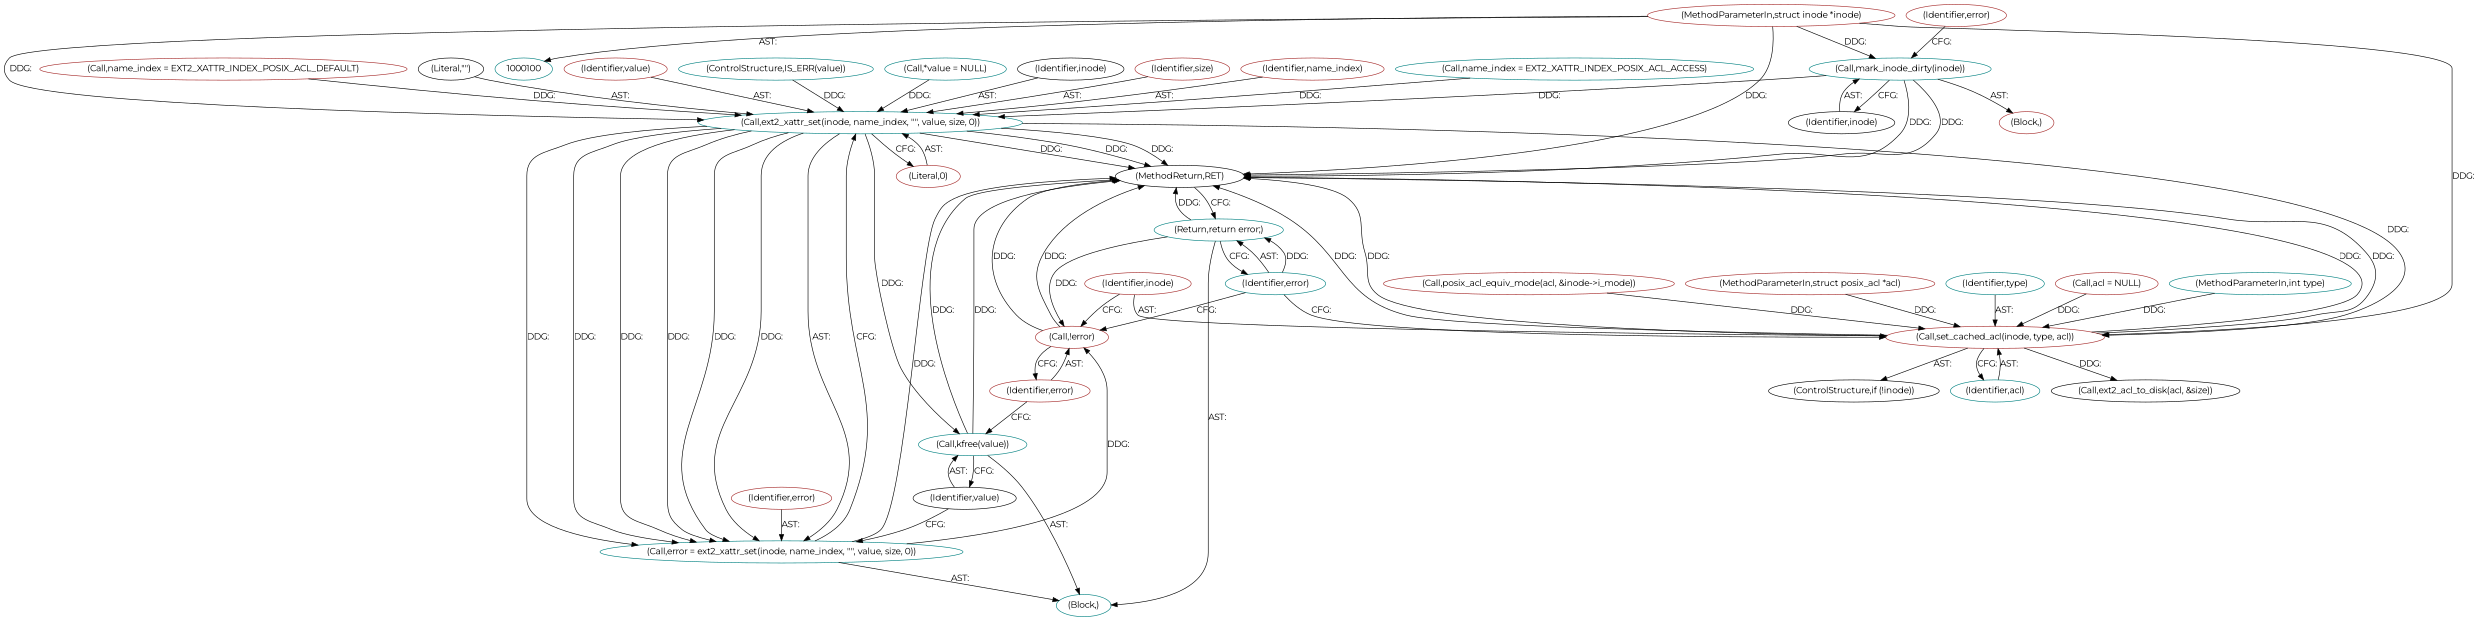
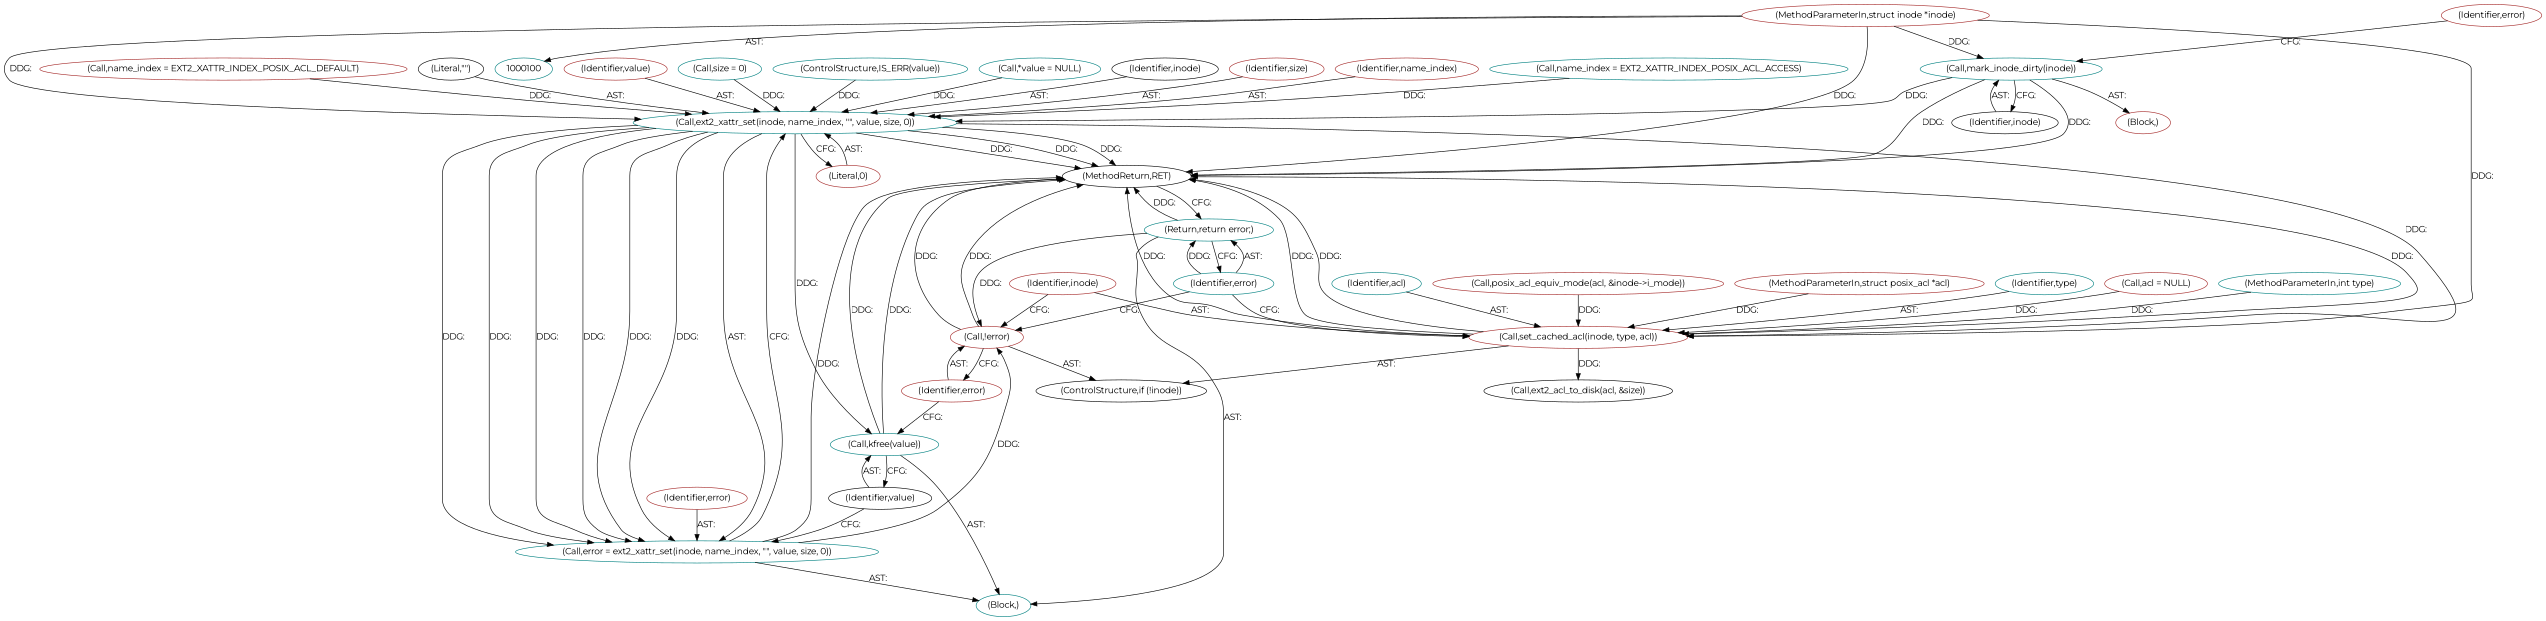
node "(Call,size = 0)": added
edge "(Call,set_cached_acl(inode, type, acl))" -> "(Identifier,acl)": removed, label "CFG:"
edge "(Call,!error)" -> "(ControlStructure,if (!inode))": added, label "AST:"
